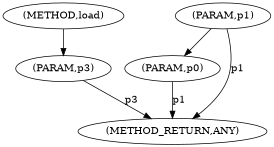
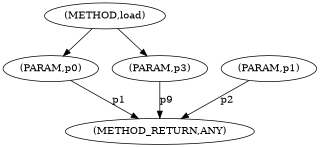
edge "(PARAM,p1)" -> "(PARAM,p0)": now "(METHOD,load)" -> "(PARAM,p0)"
edge "(PARAM,p1)" -> "(METHOD_RETURN,ANY)": label "p1" -> "p2"
edge "(PARAM,p3)" -> "(METHOD_RETURN,ANY)": label "p3" -> "p9"
